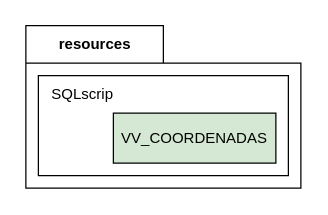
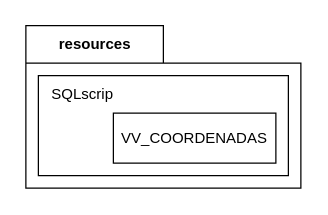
node "VV_COORDENADAS": fillcolor #d5e8d4 -> #ffffff
